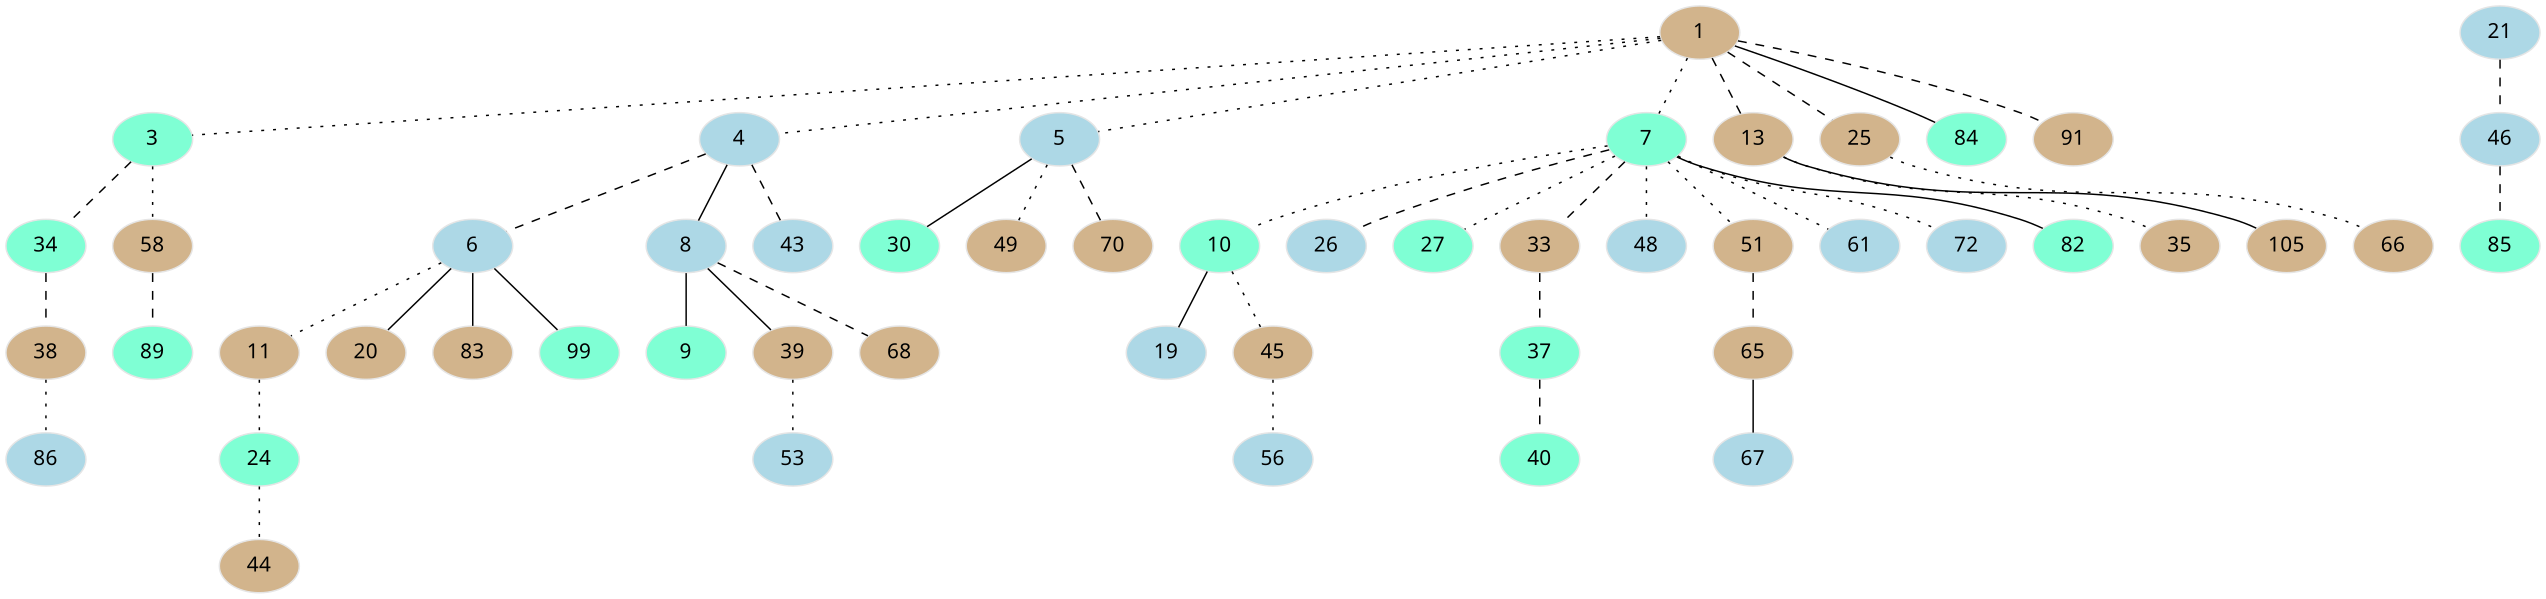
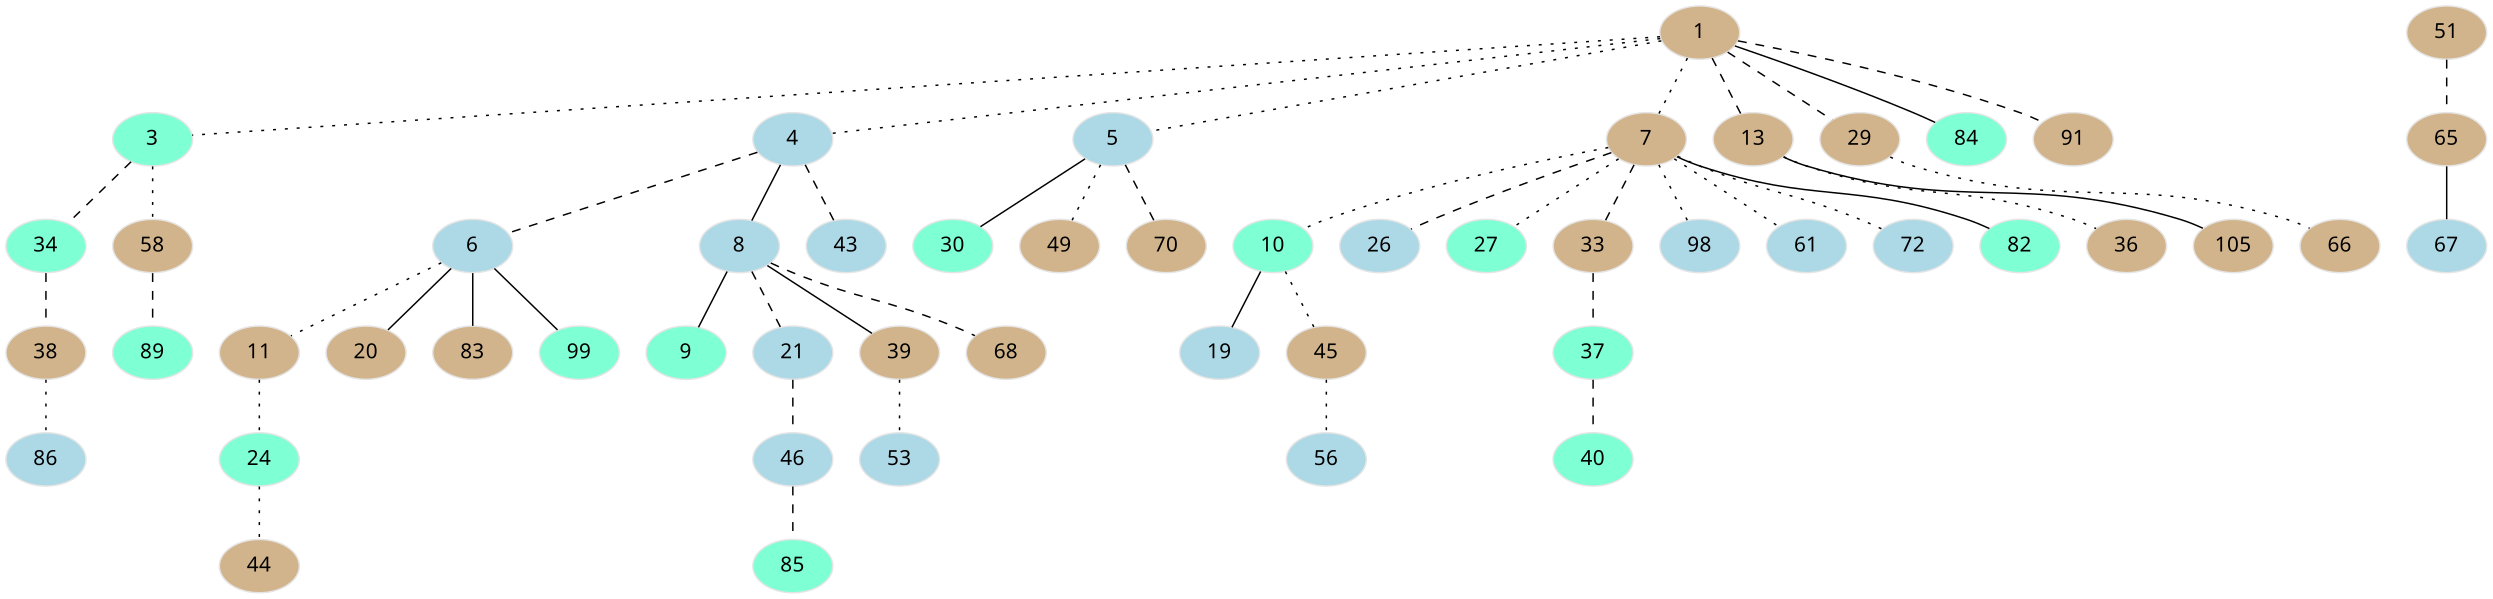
node "7": fillcolor aquamarine -> tan
node "25": label "25" -> "29"
edge "7" -- "51": removed
node "48": label "48" -> "98"
node "35": label "35" -> "36"
edge "8" -- "21": added
